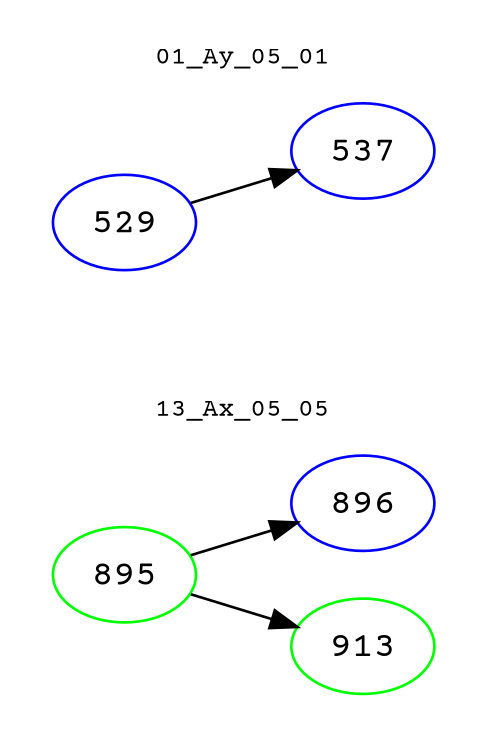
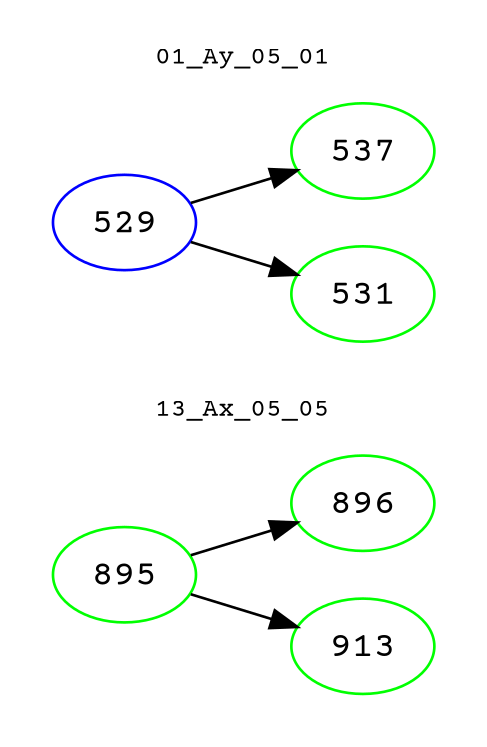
node "537": color blue -> green
node "531": added
node "896": color blue -> green
